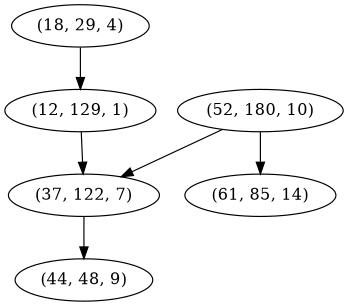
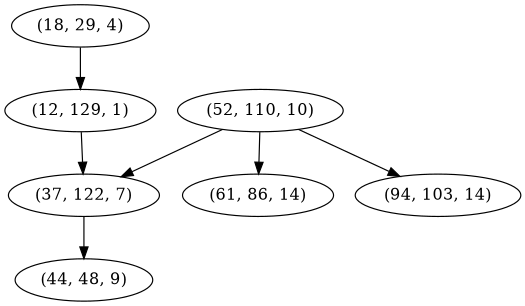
node "(52, 180, 10)": label "(52, 180, 10)" -> "(52, 110, 10)"
node "(61, 85, 14)": label "(61, 85, 14)" -> "(61, 86, 14)"
node "(94, 103, 14)": added
